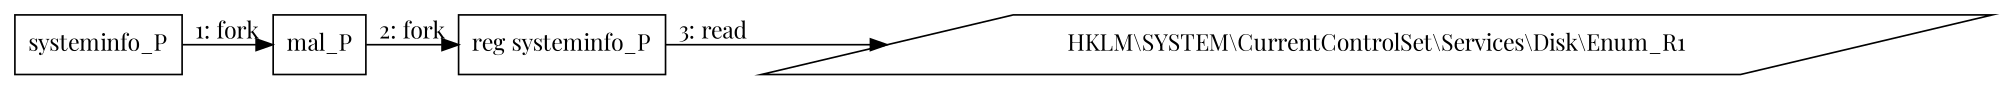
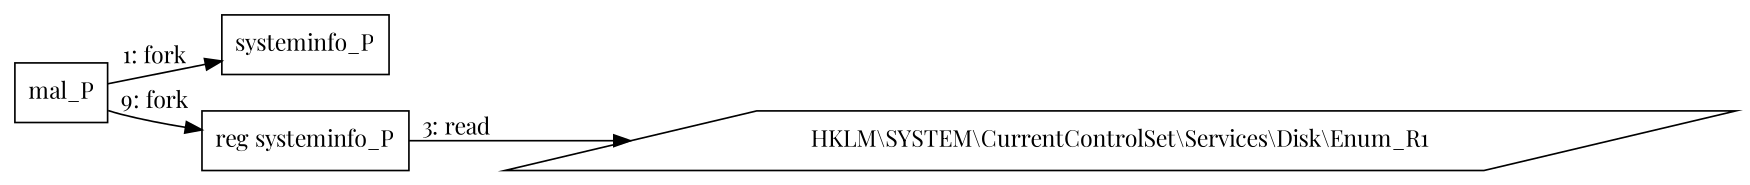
edge "mal_P" -> "reg systeminfo_P": label "2: fork" -> "9: fork"
edge "systeminfo_P" -> "mal_P": reversed
